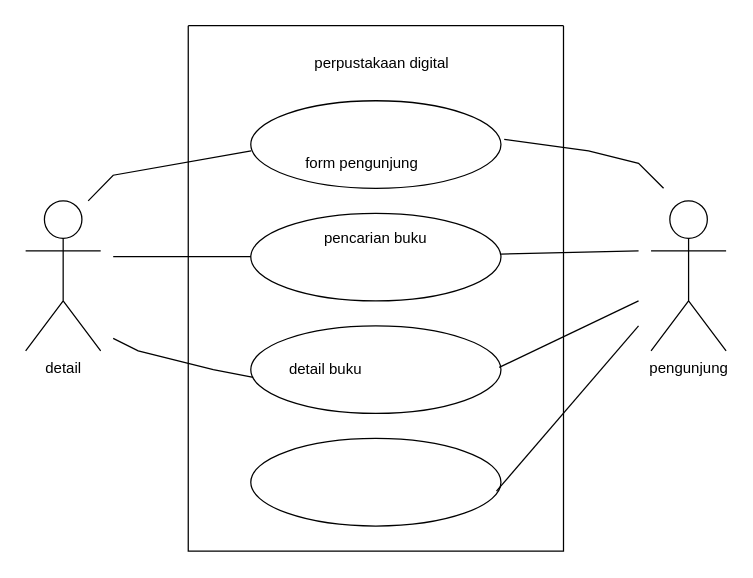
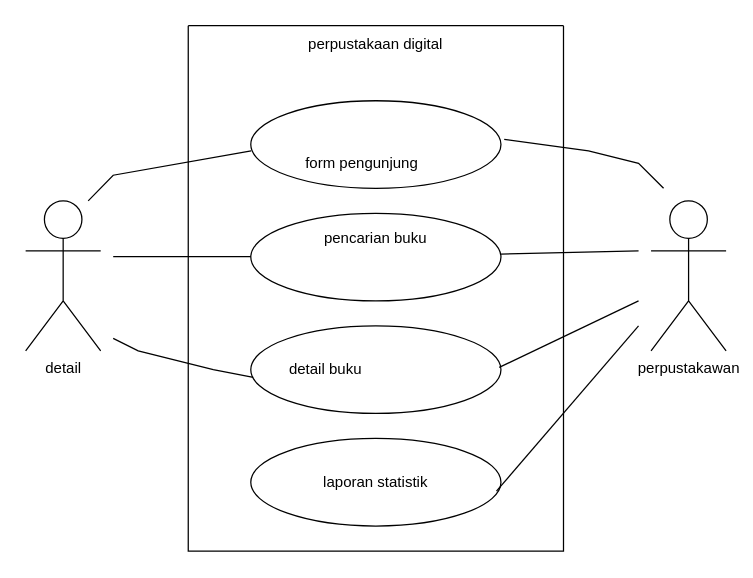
node "perpustakaan digital": moved (382, 63) -> (376, 44)
node "pengunjung": label "pengunjung" -> "perpustakawan"
node "laporan statistik": added
